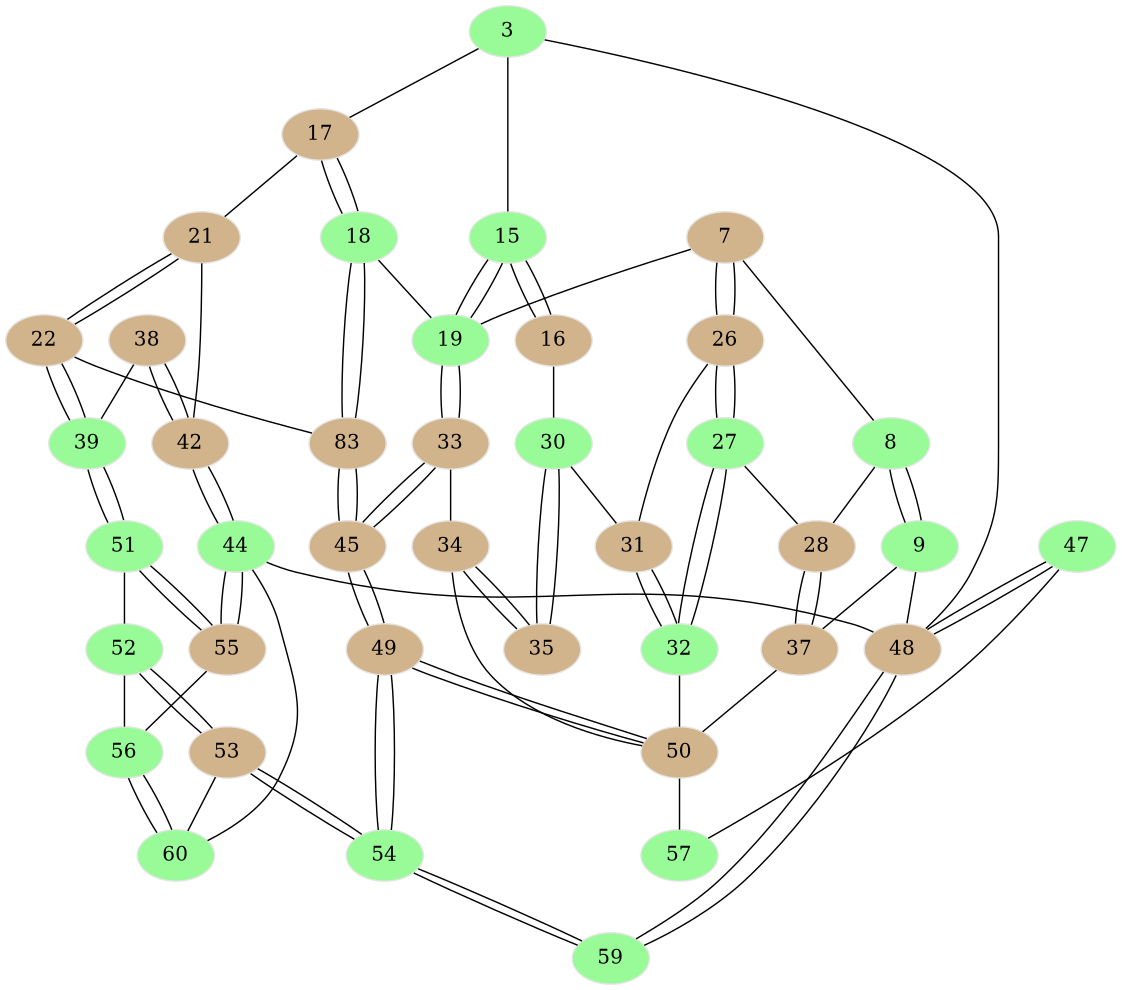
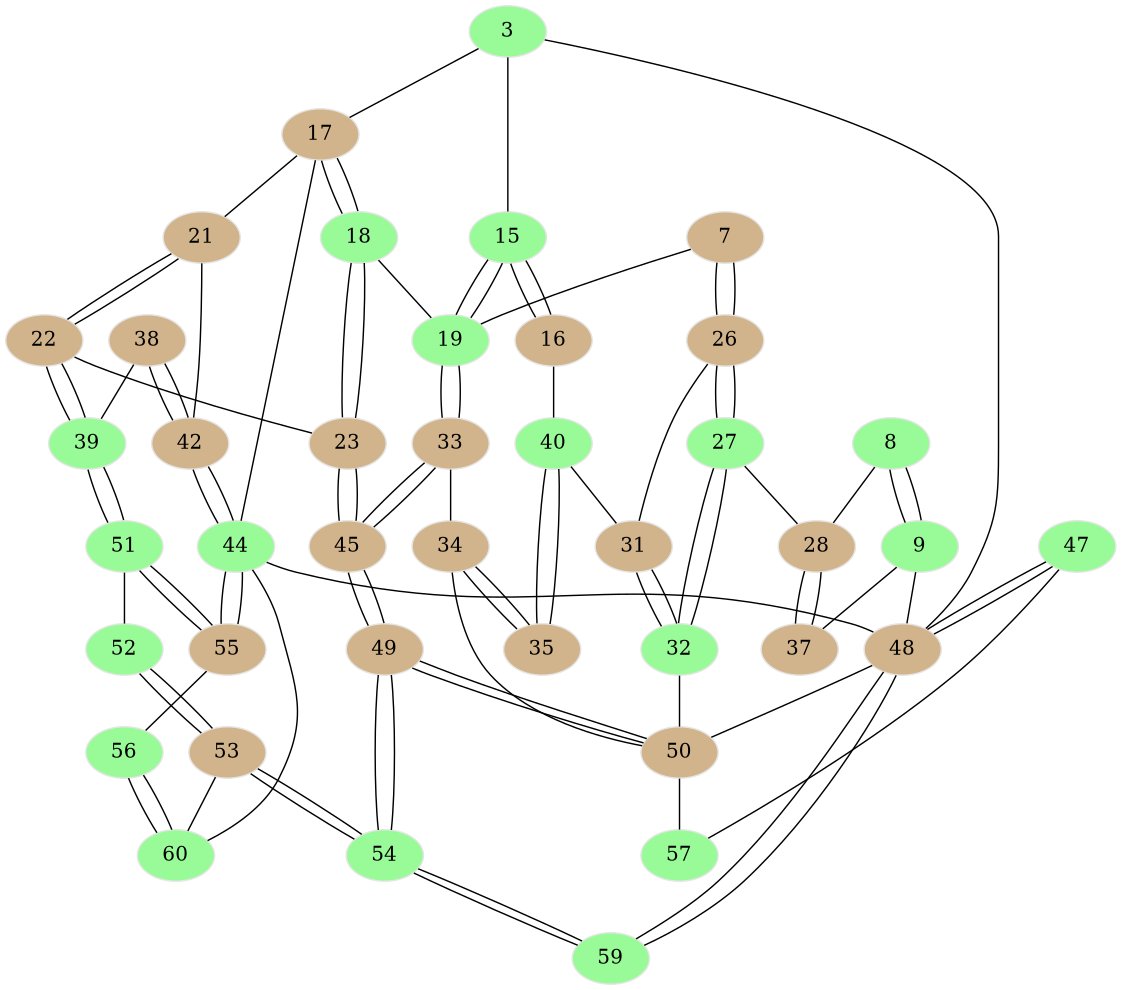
edge "17" -- "44": added
edge "7" -- "8": removed
node "83": label "83" -> "23"
node "30": label "30" -> "40"
edge "52" -- "56": removed
edge "37" -- "50": now "48" -- "50"
